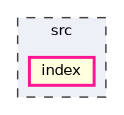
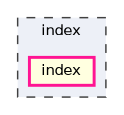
cluster "src": label "src" -> "index"
